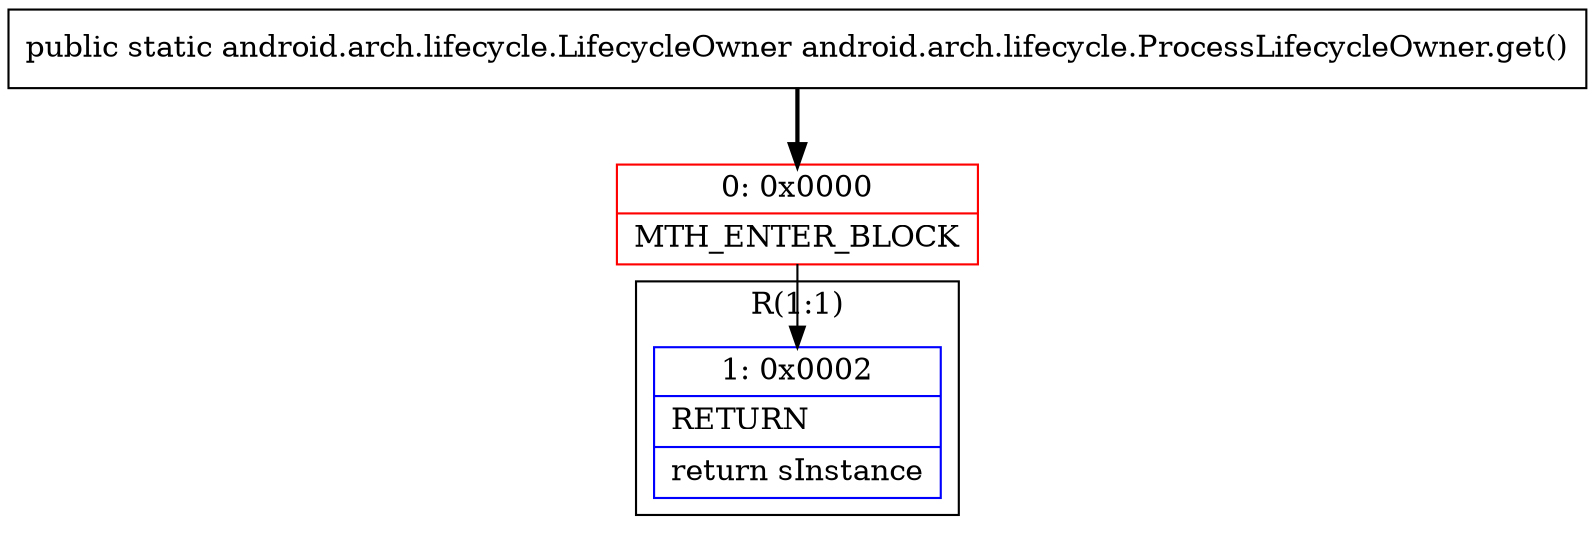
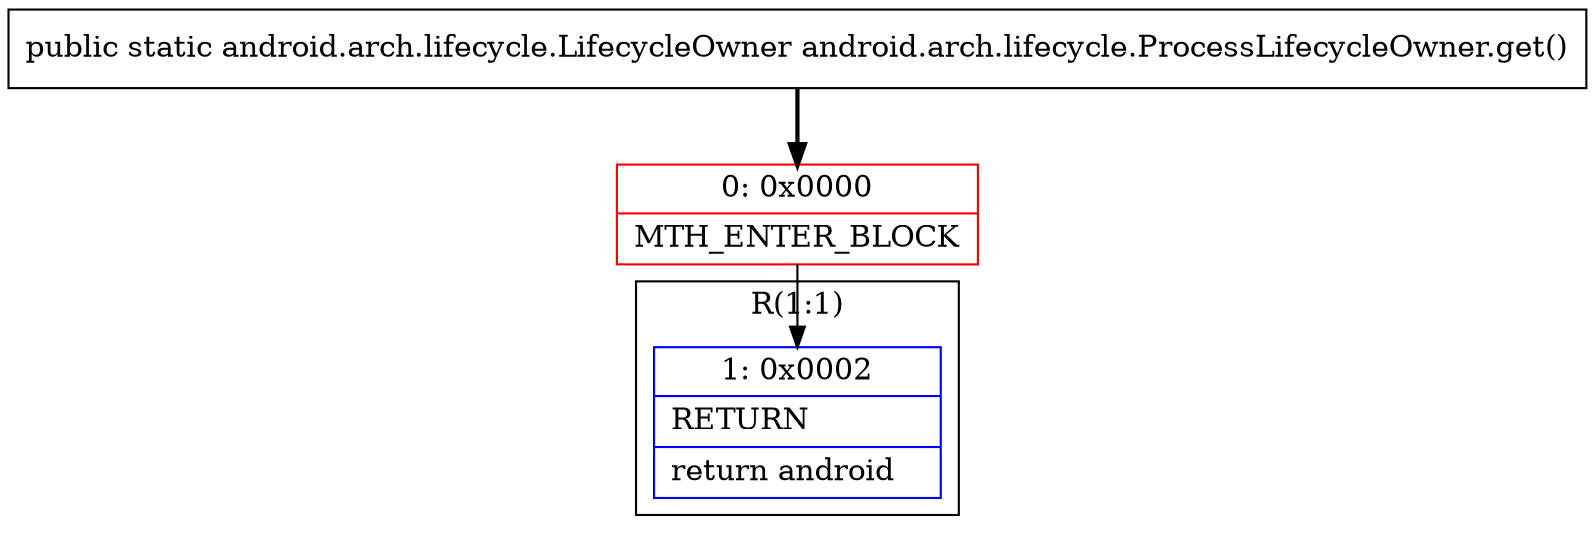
node "1: 0x0002": text "return sInstance" -> "return android"
